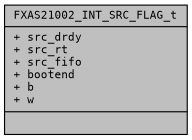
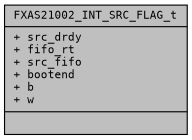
node "FXAS21002_INT_SRC_FLAG_t": text "+ src_rt" -> "+ fifo_rt"
